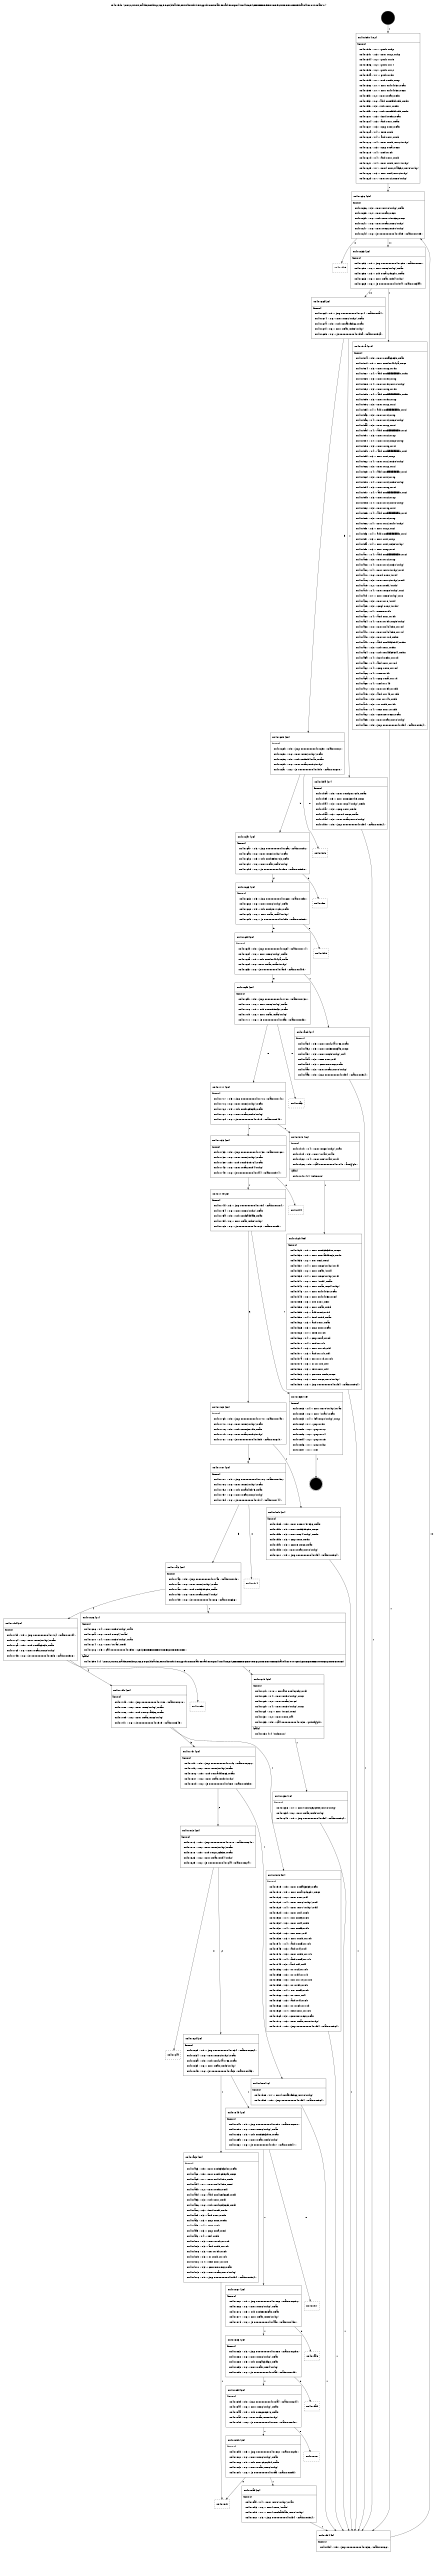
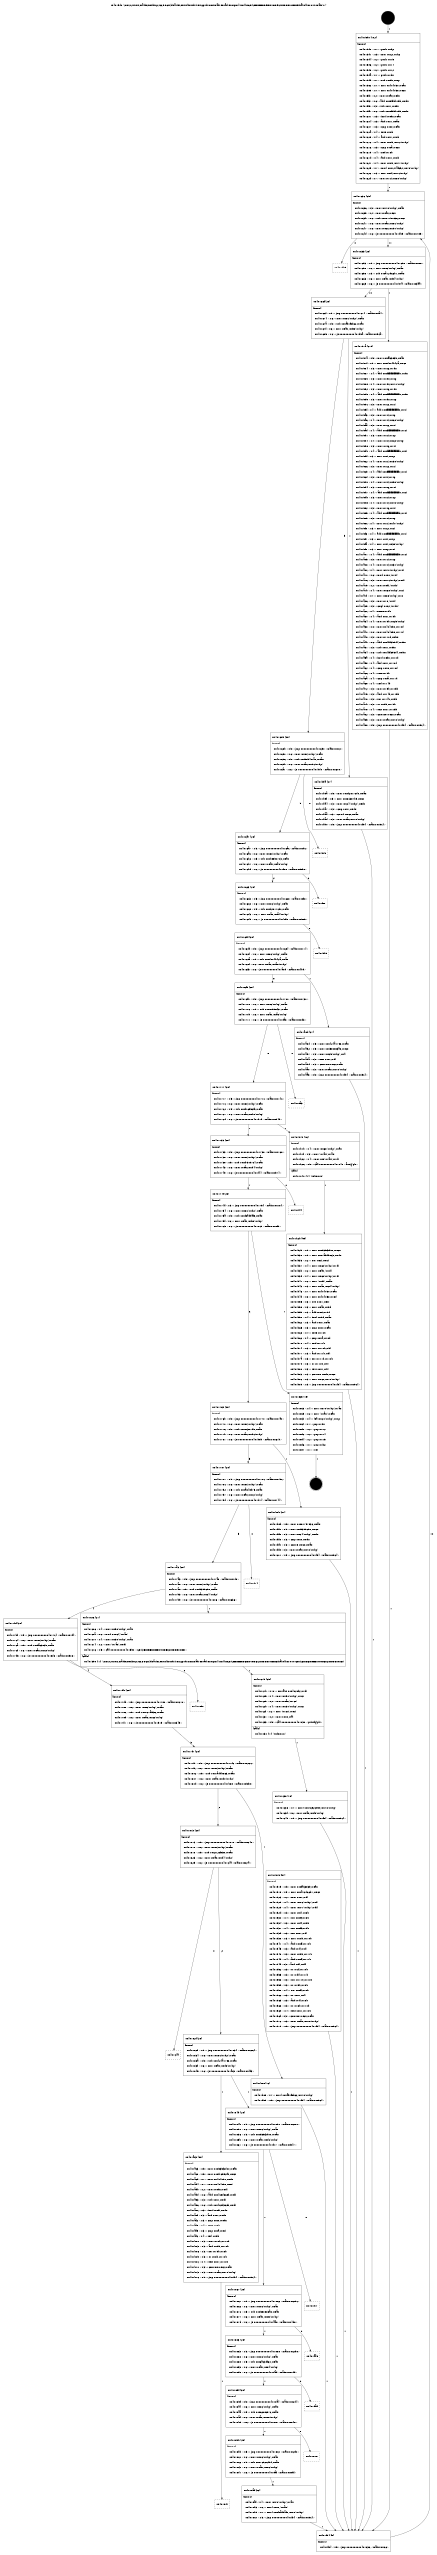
edge "0x4016c3 [28]" -> "0x4016df [28]": removed, label "9"
edge "0x4017db [28]" -> "0x401919 [97]": removed, label "1"
edge "0x4018bb [28]" -> "0x4018d7": removed, label "0"
